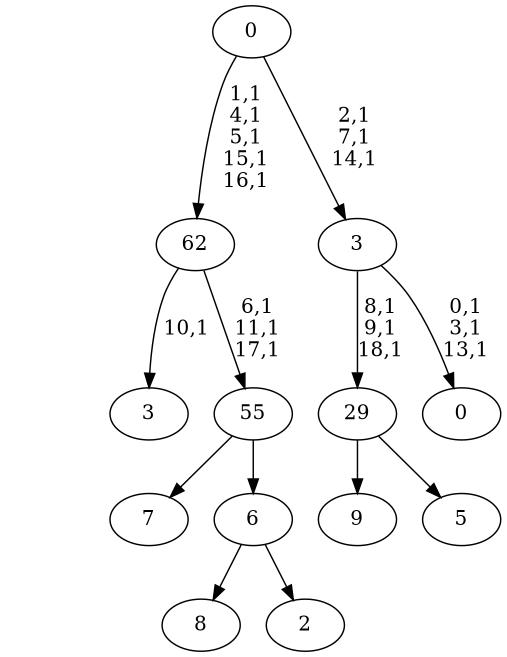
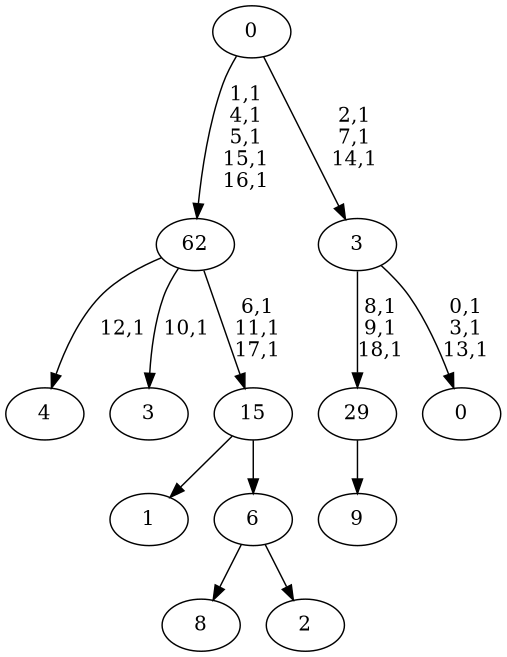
node "4": added
node "55": label "55" -> "15"
node "7": label "7" -> "1"
node "5": removed
